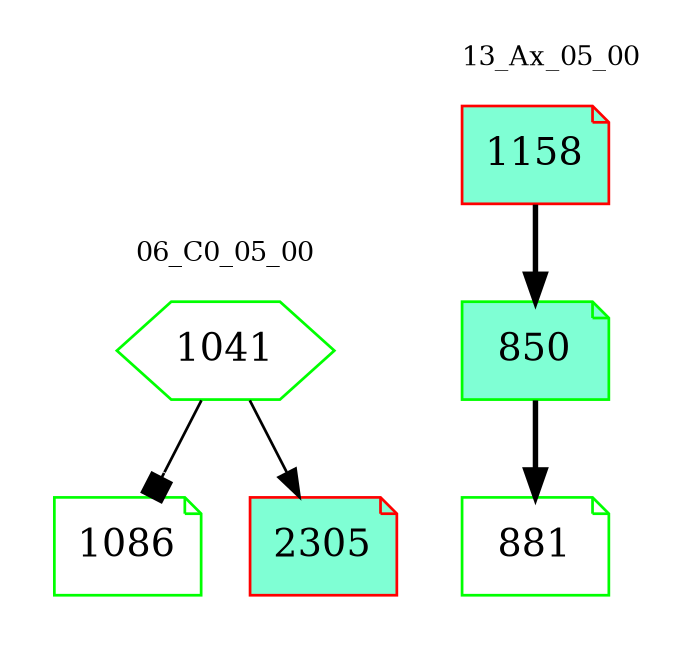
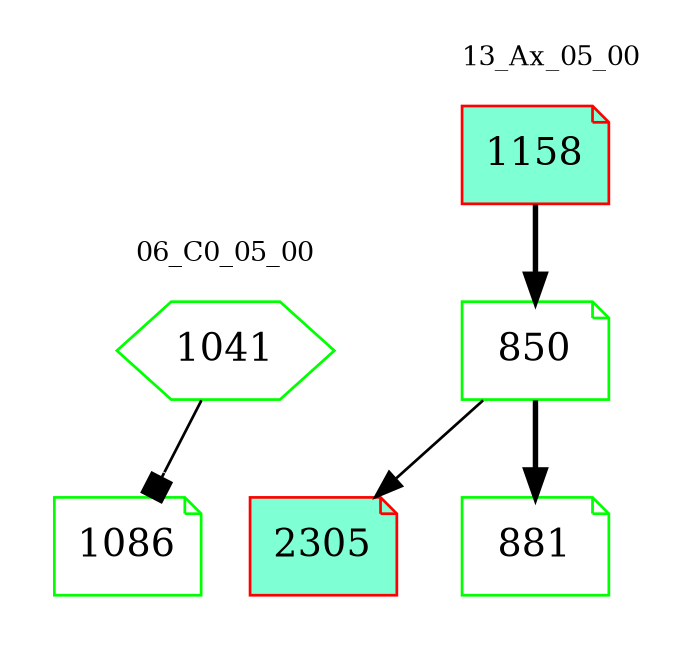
node "850": fillcolor aquamarine -> white
edge "1041" -> "2305": now "850" -> "2305"
